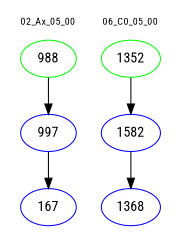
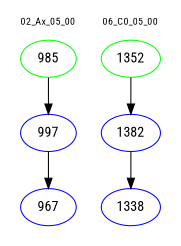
node "988": label "988" -> "985"
node "1582": label "1582" -> "1382"
node "167": label "167" -> "967"
node "1368": label "1368" -> "1338"
